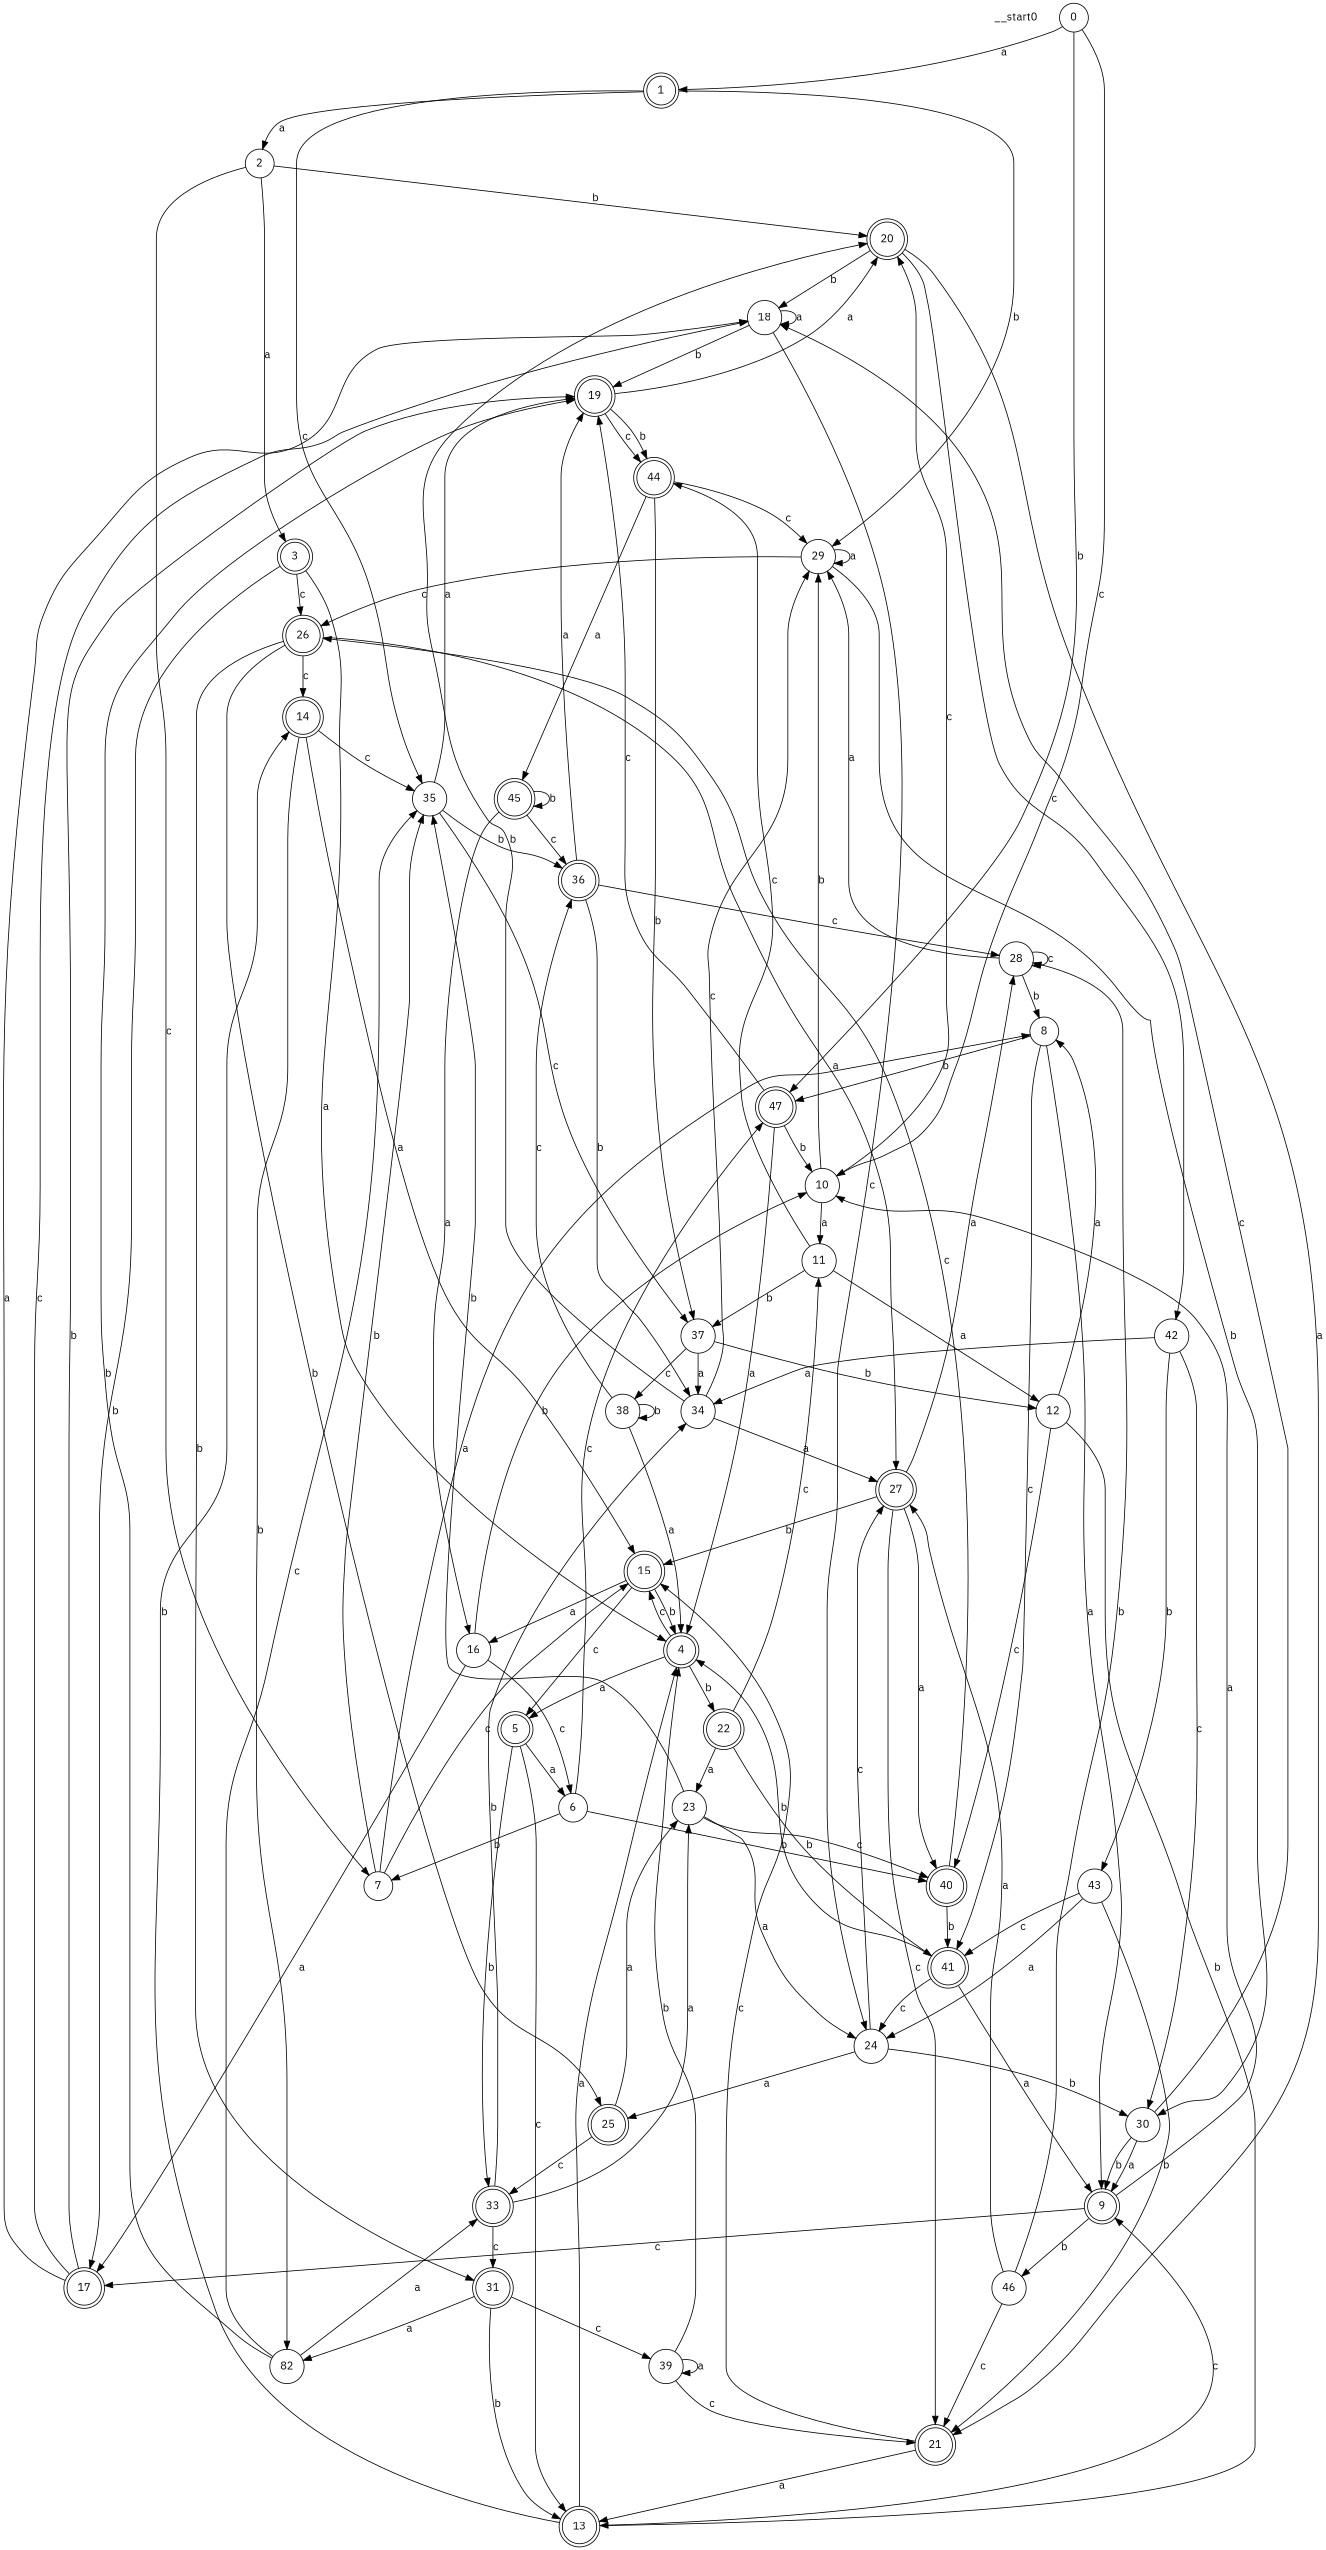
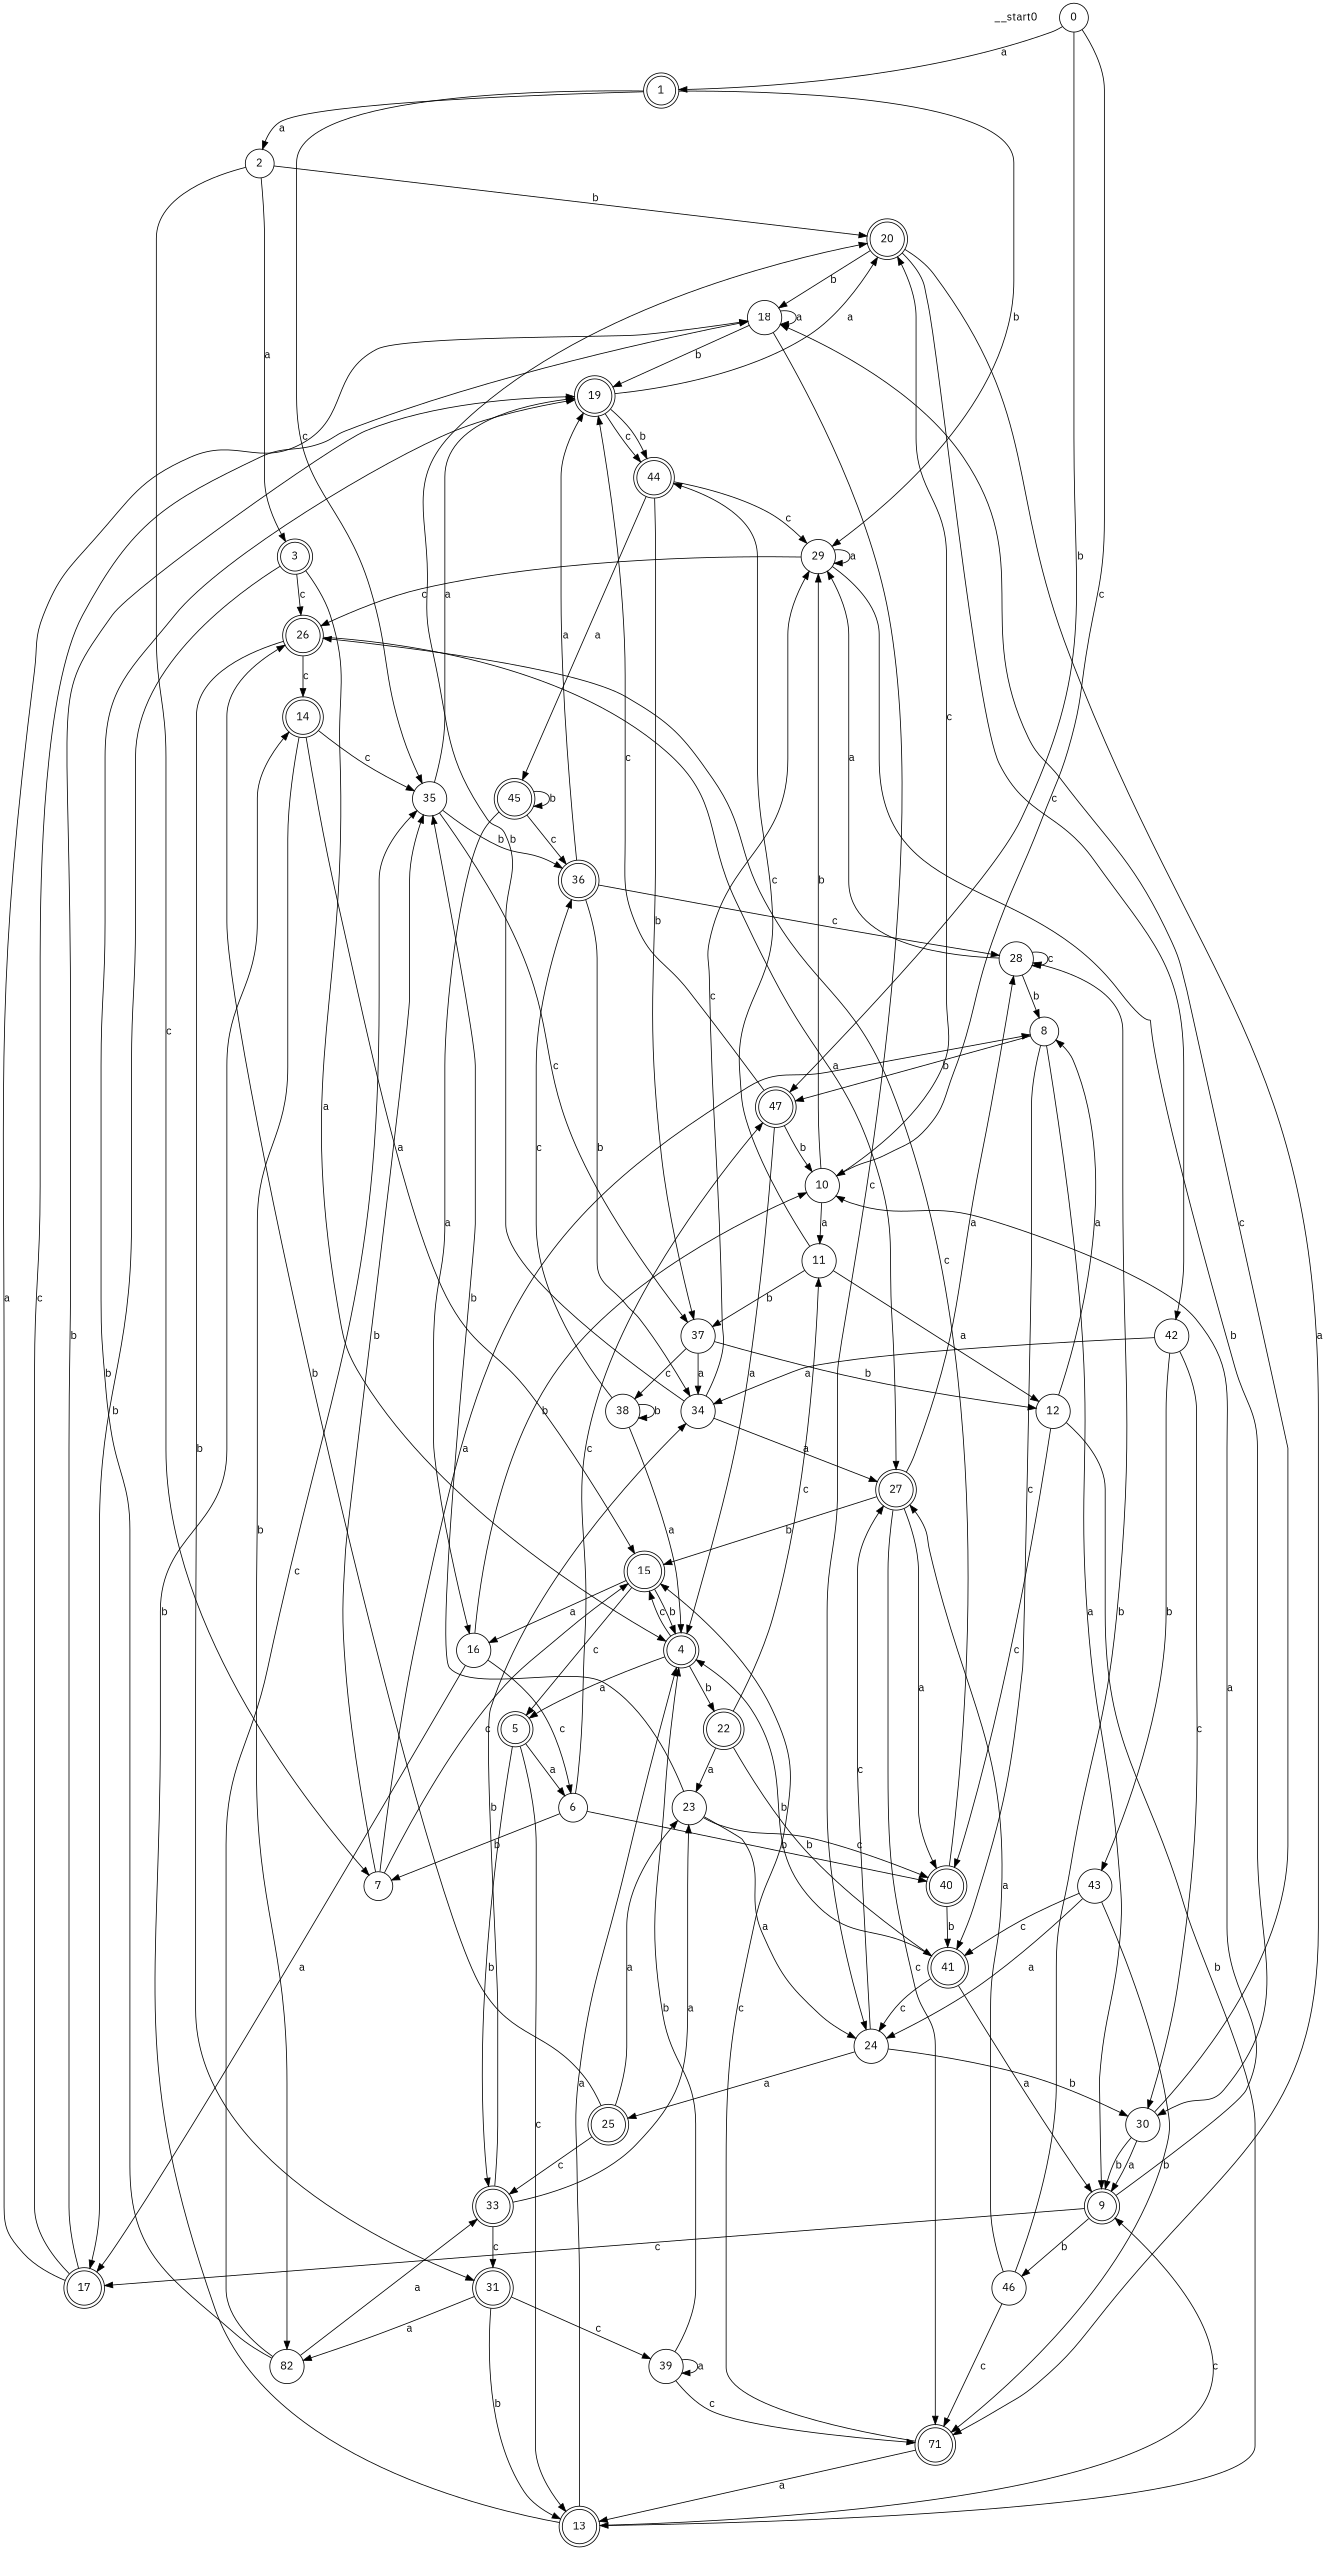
edge "26" -> "25": reversed
node "21": label "21" -> "71"
